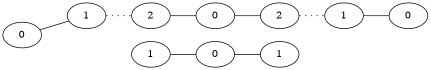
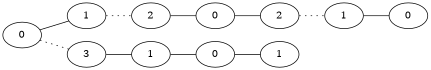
node "3": added
